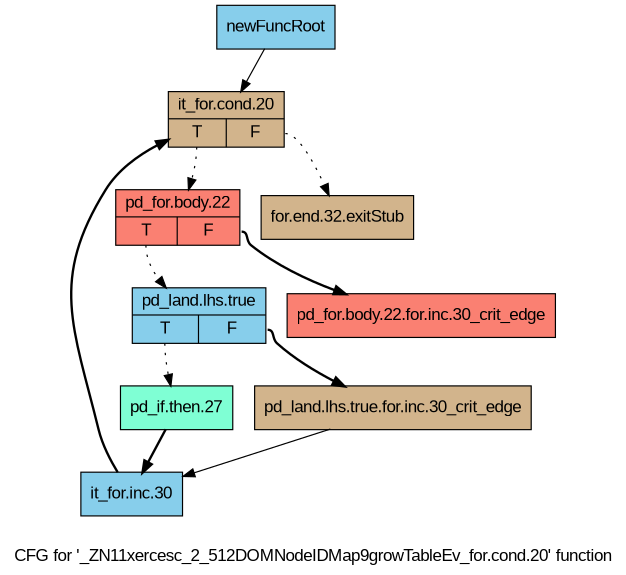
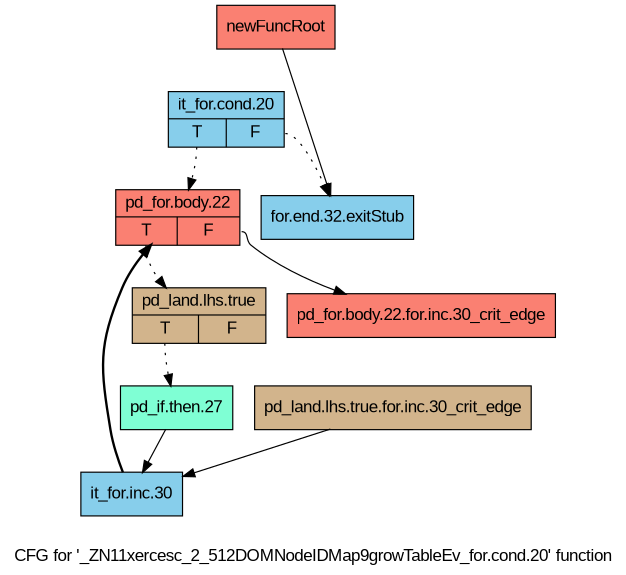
node "newFuncRoot": fillcolor skyblue -> salmon
edge "newFuncRoot" -> "it_for.cond.20": now "newFuncRoot" -> "for.end.32.exitStub"
node "it_for.cond.20": fillcolor tan -> skyblue
node "for.end.32.exitStub": fillcolor tan -> skyblue
edge "pd_for.body.22" -> "pd_for.body.22.for.inc.30_crit_edge": style bold -> solid
edge "it_for.inc.30" -> "it_for.cond.20": now "it_for.inc.30" -> "pd_for.body.22"
node "pd_land.lhs.true": fillcolor skyblue -> tan
edge "pd_land.lhs.true" -> "pd_land.lhs.true.for.inc.30_crit_edge": removed
edge "pd_if.then.27" -> "it_for.inc.30": style bold -> solid
